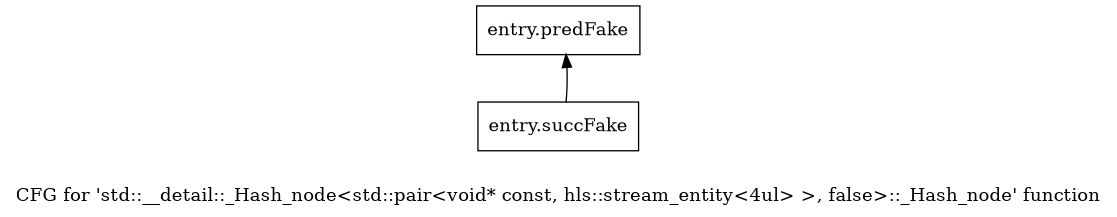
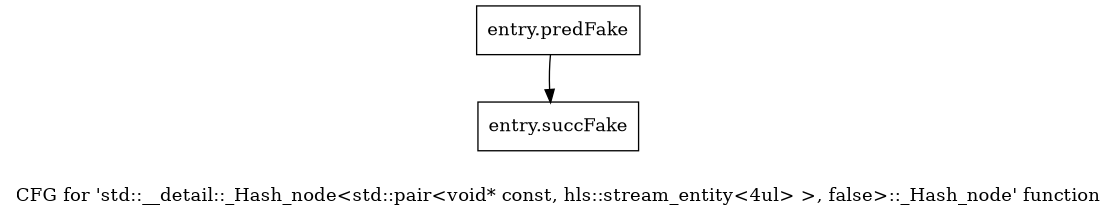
edge "entry.succFake" -> "entry.predFake": reversed
